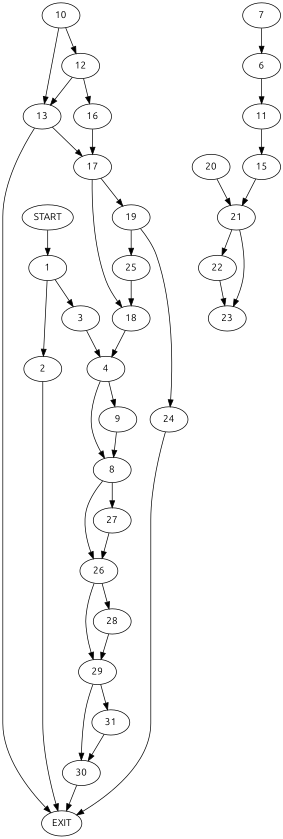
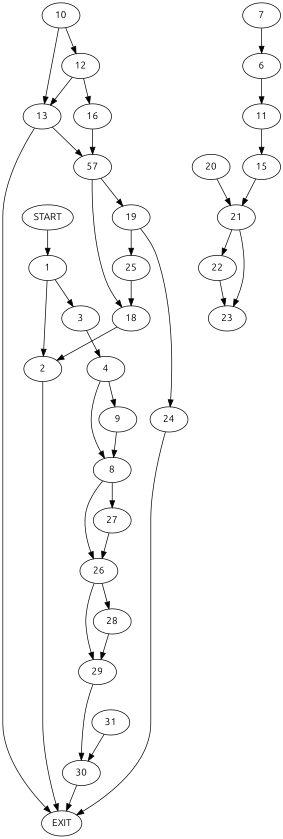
node "17": label "17" -> "57"
edge "18" -> "4": now "18" -> "2"
edge "29" -> "31": removed
